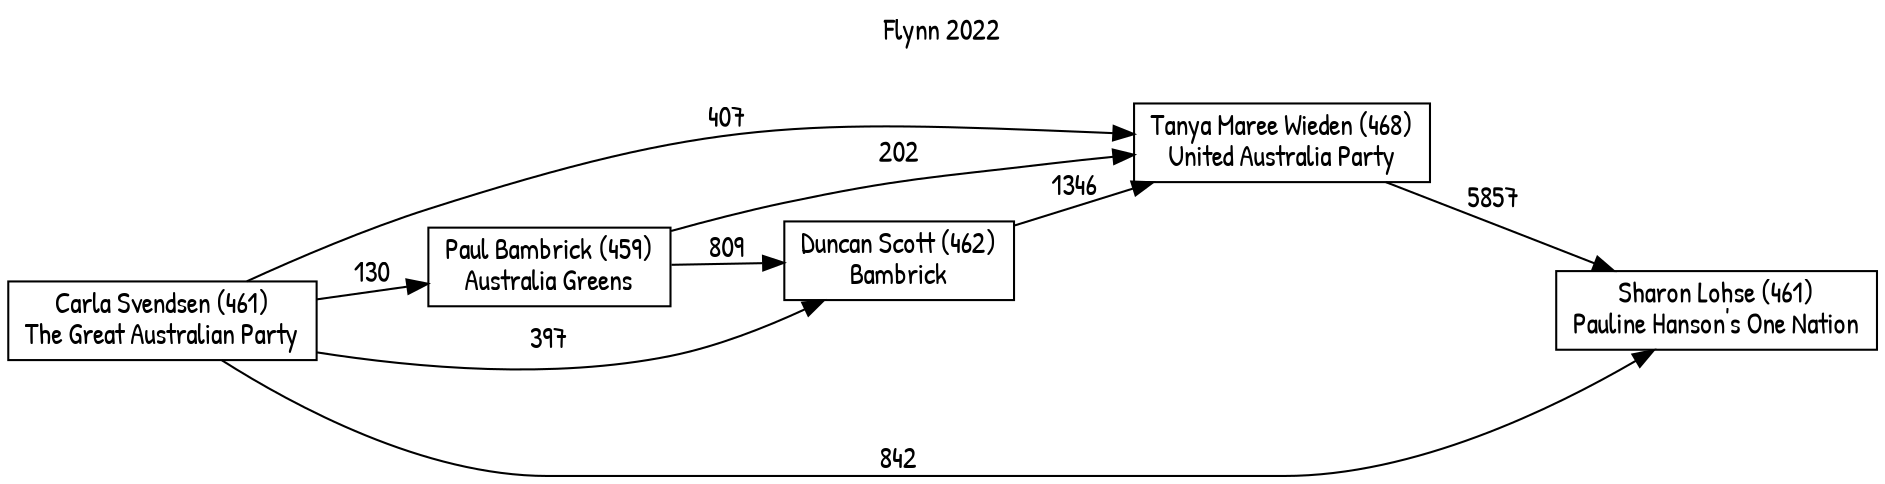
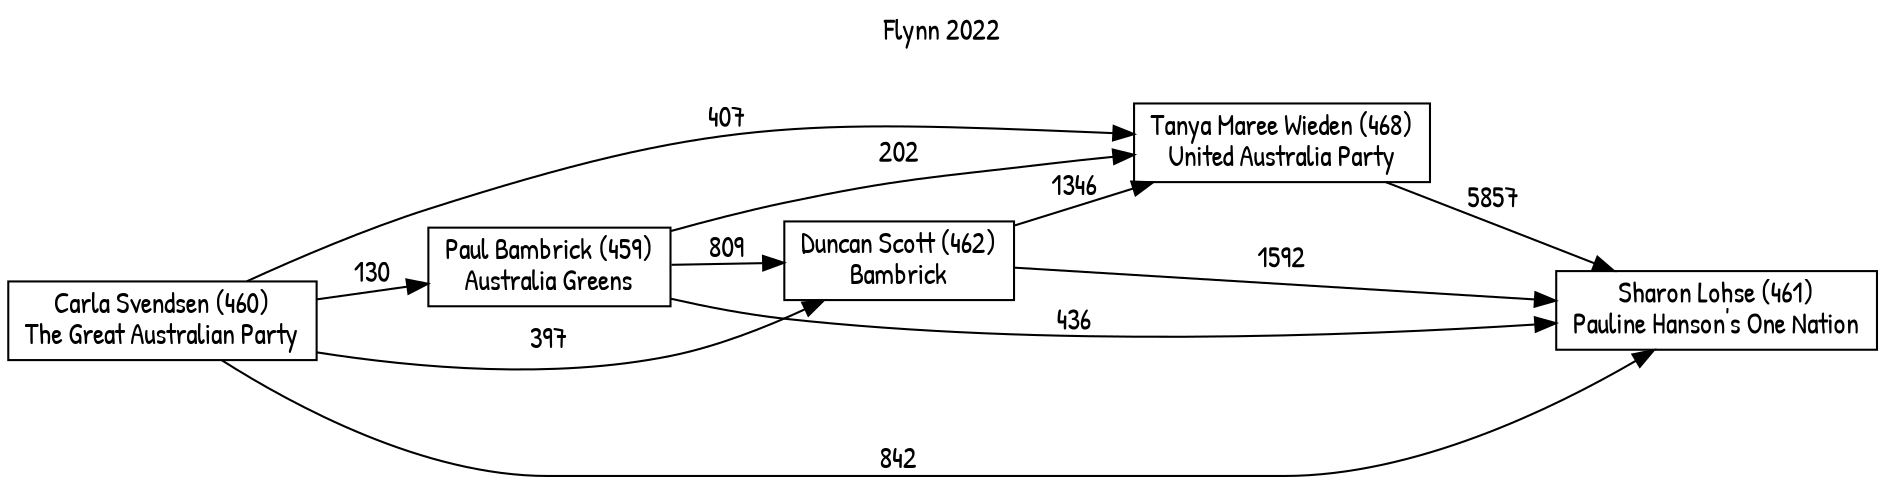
edge "Duncan Scott (462) Bambrick" -> "Sharon Lohse (461) Pauline Hanson's One Nation": added, label "1592"
node "Carla Svendsen (461) The Great Australian Party": label "Carla Svendsen (461) The Great Australian Party" -> "Carla Svendsen (460) The Great Australian Party"
edge "Paul Bambrick (459) Australia Greens" -> "Sharon Lohse (461) Pauline Hanson's One Nation": added, label "436"
